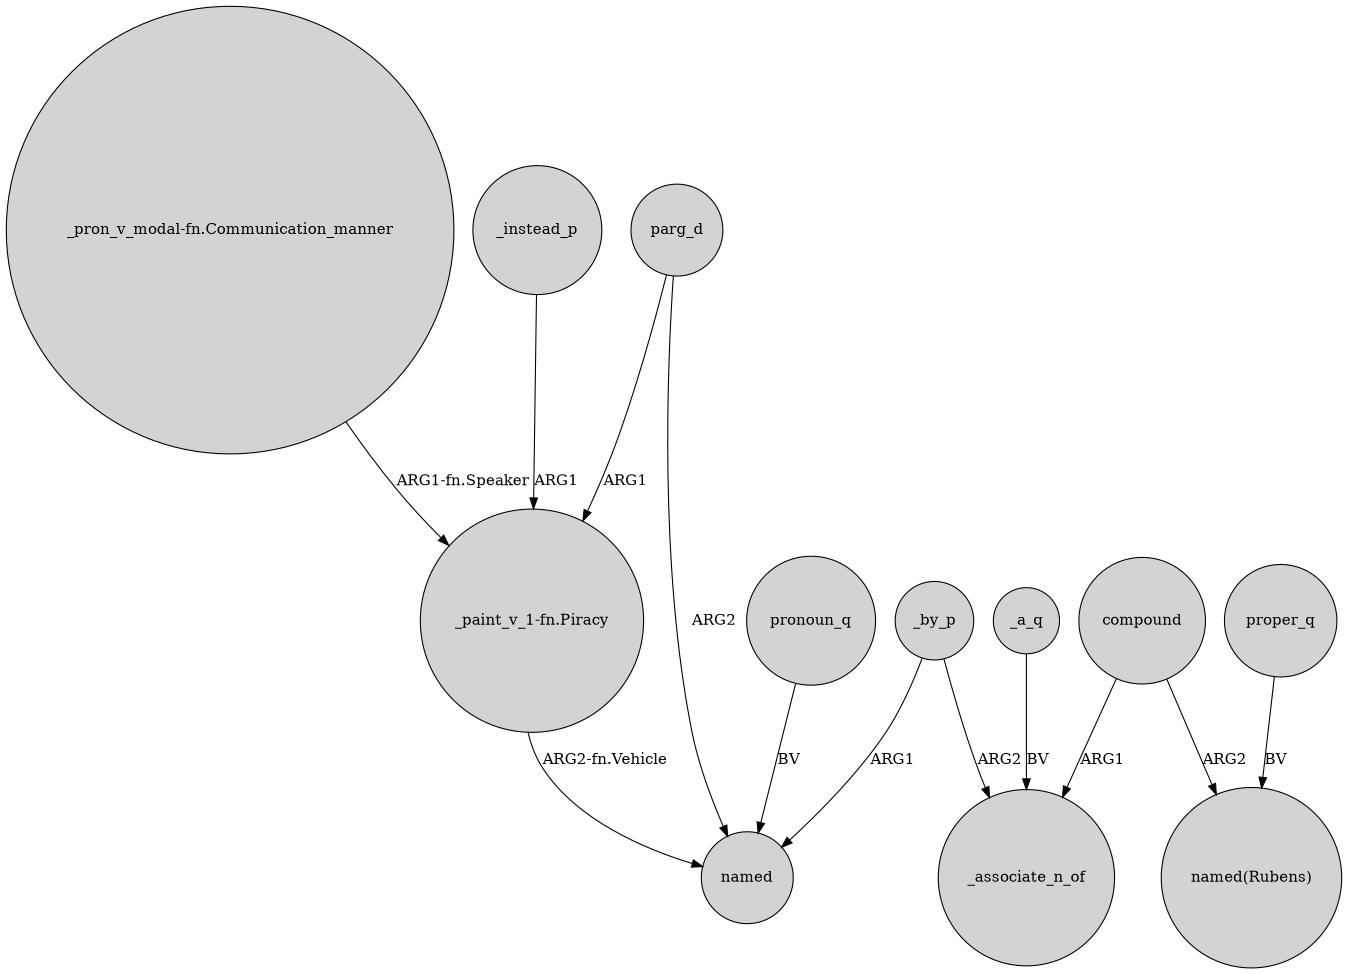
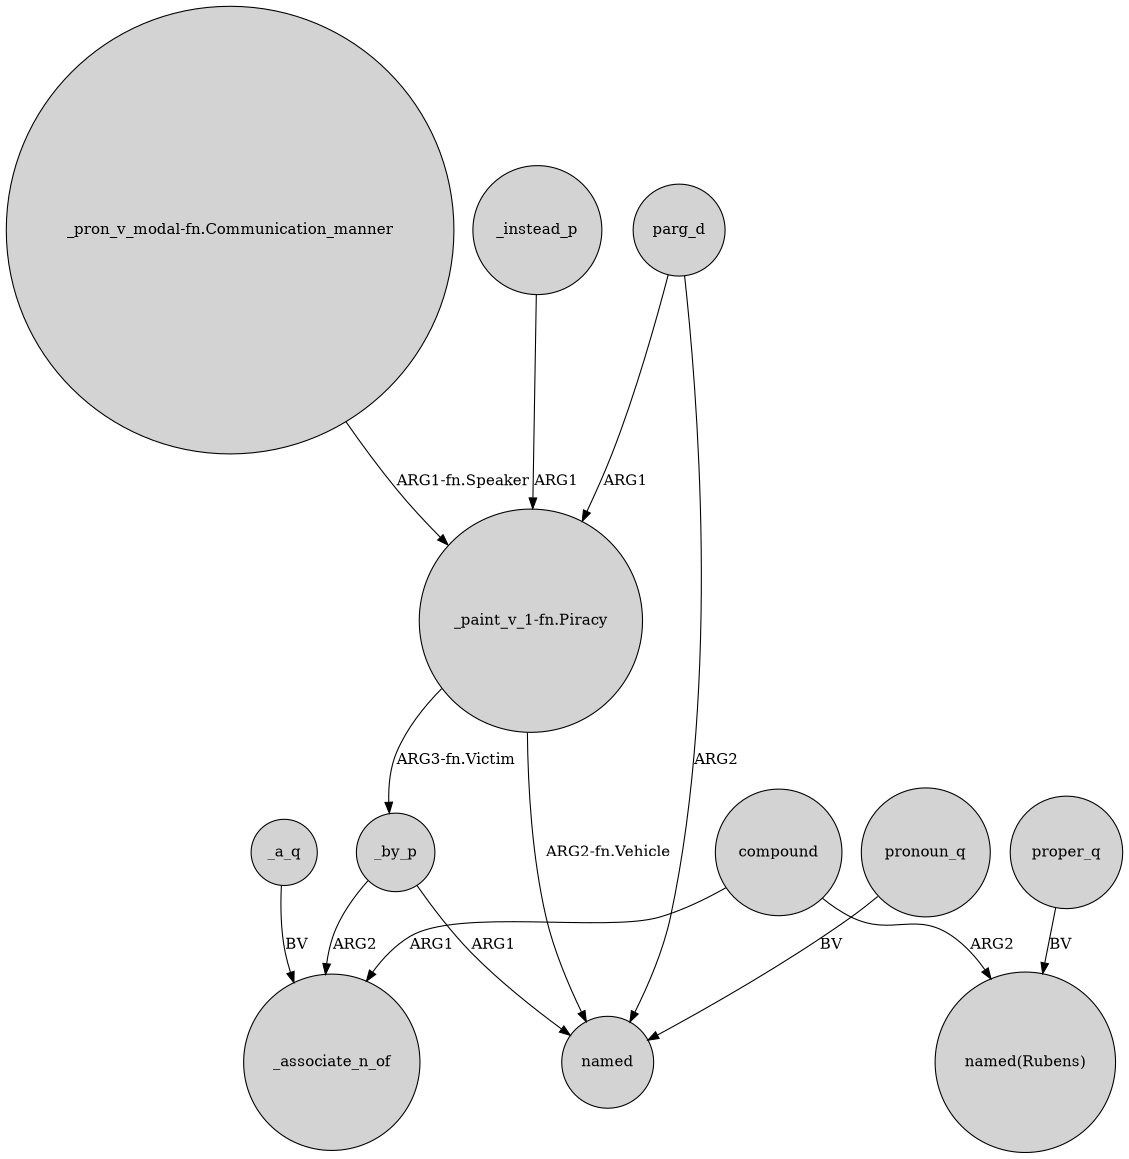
edge "_paint_v_1-fn.Piracy" -> "_by_p": added, label "ARG3-fn.Victim"
